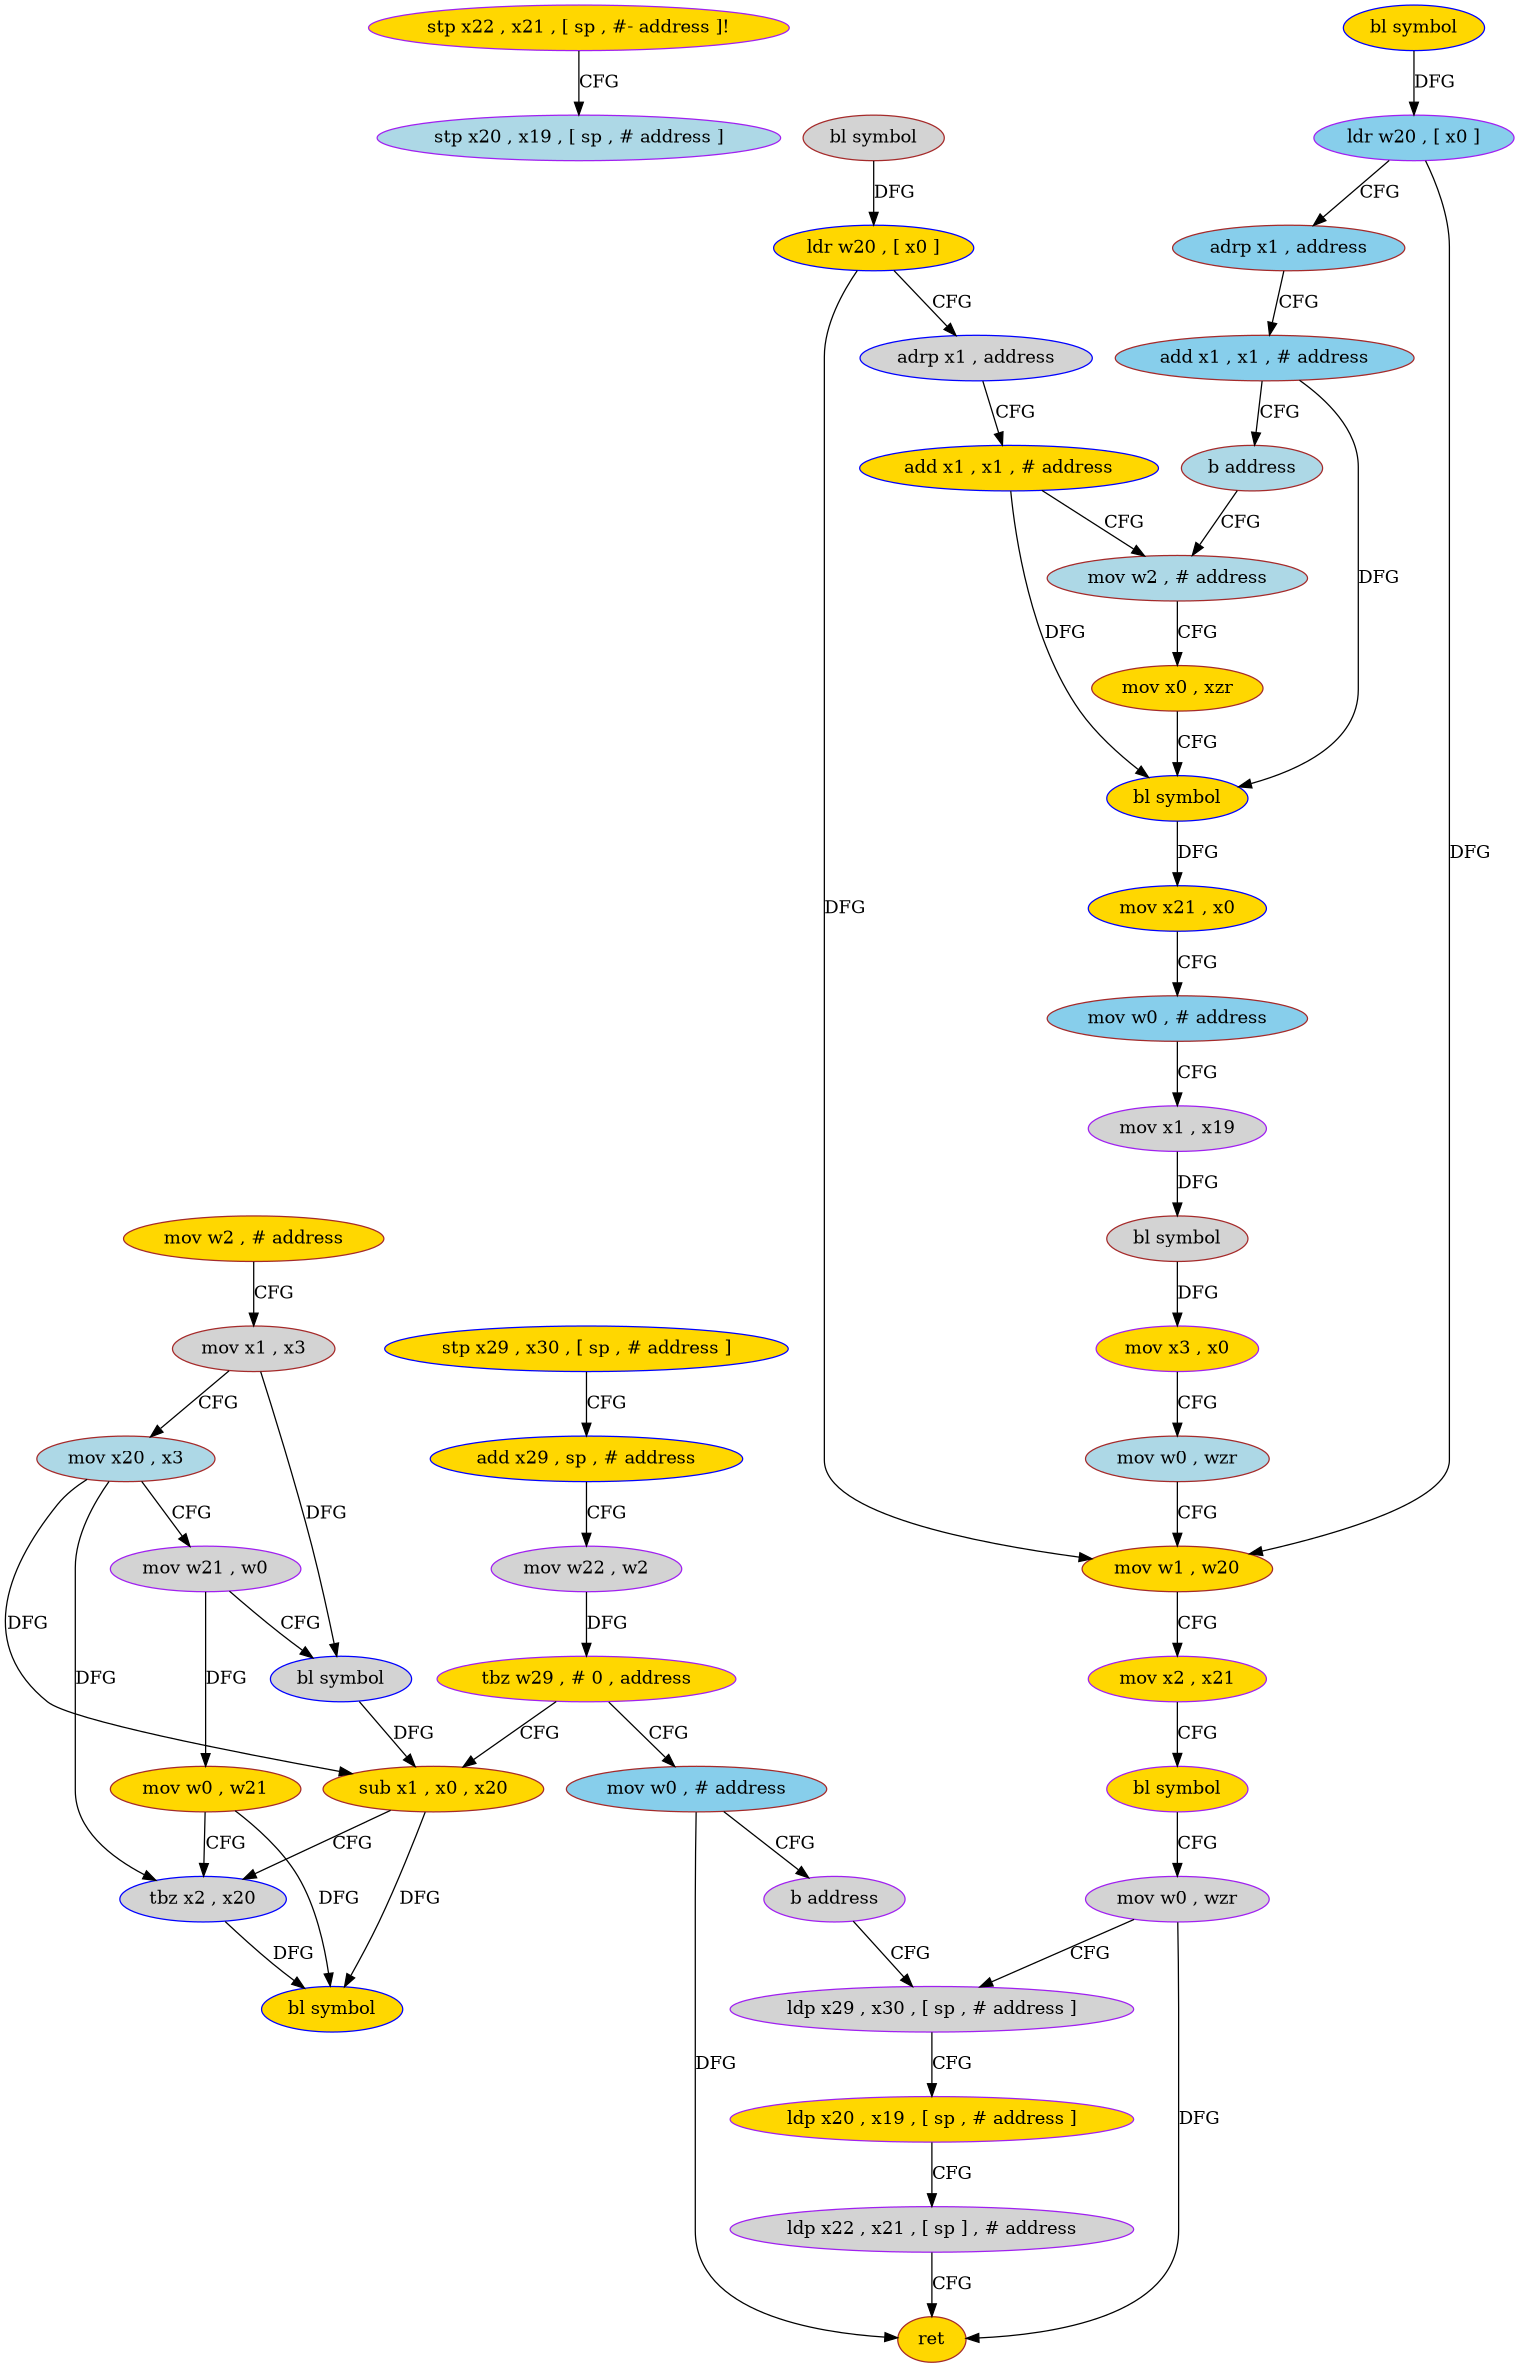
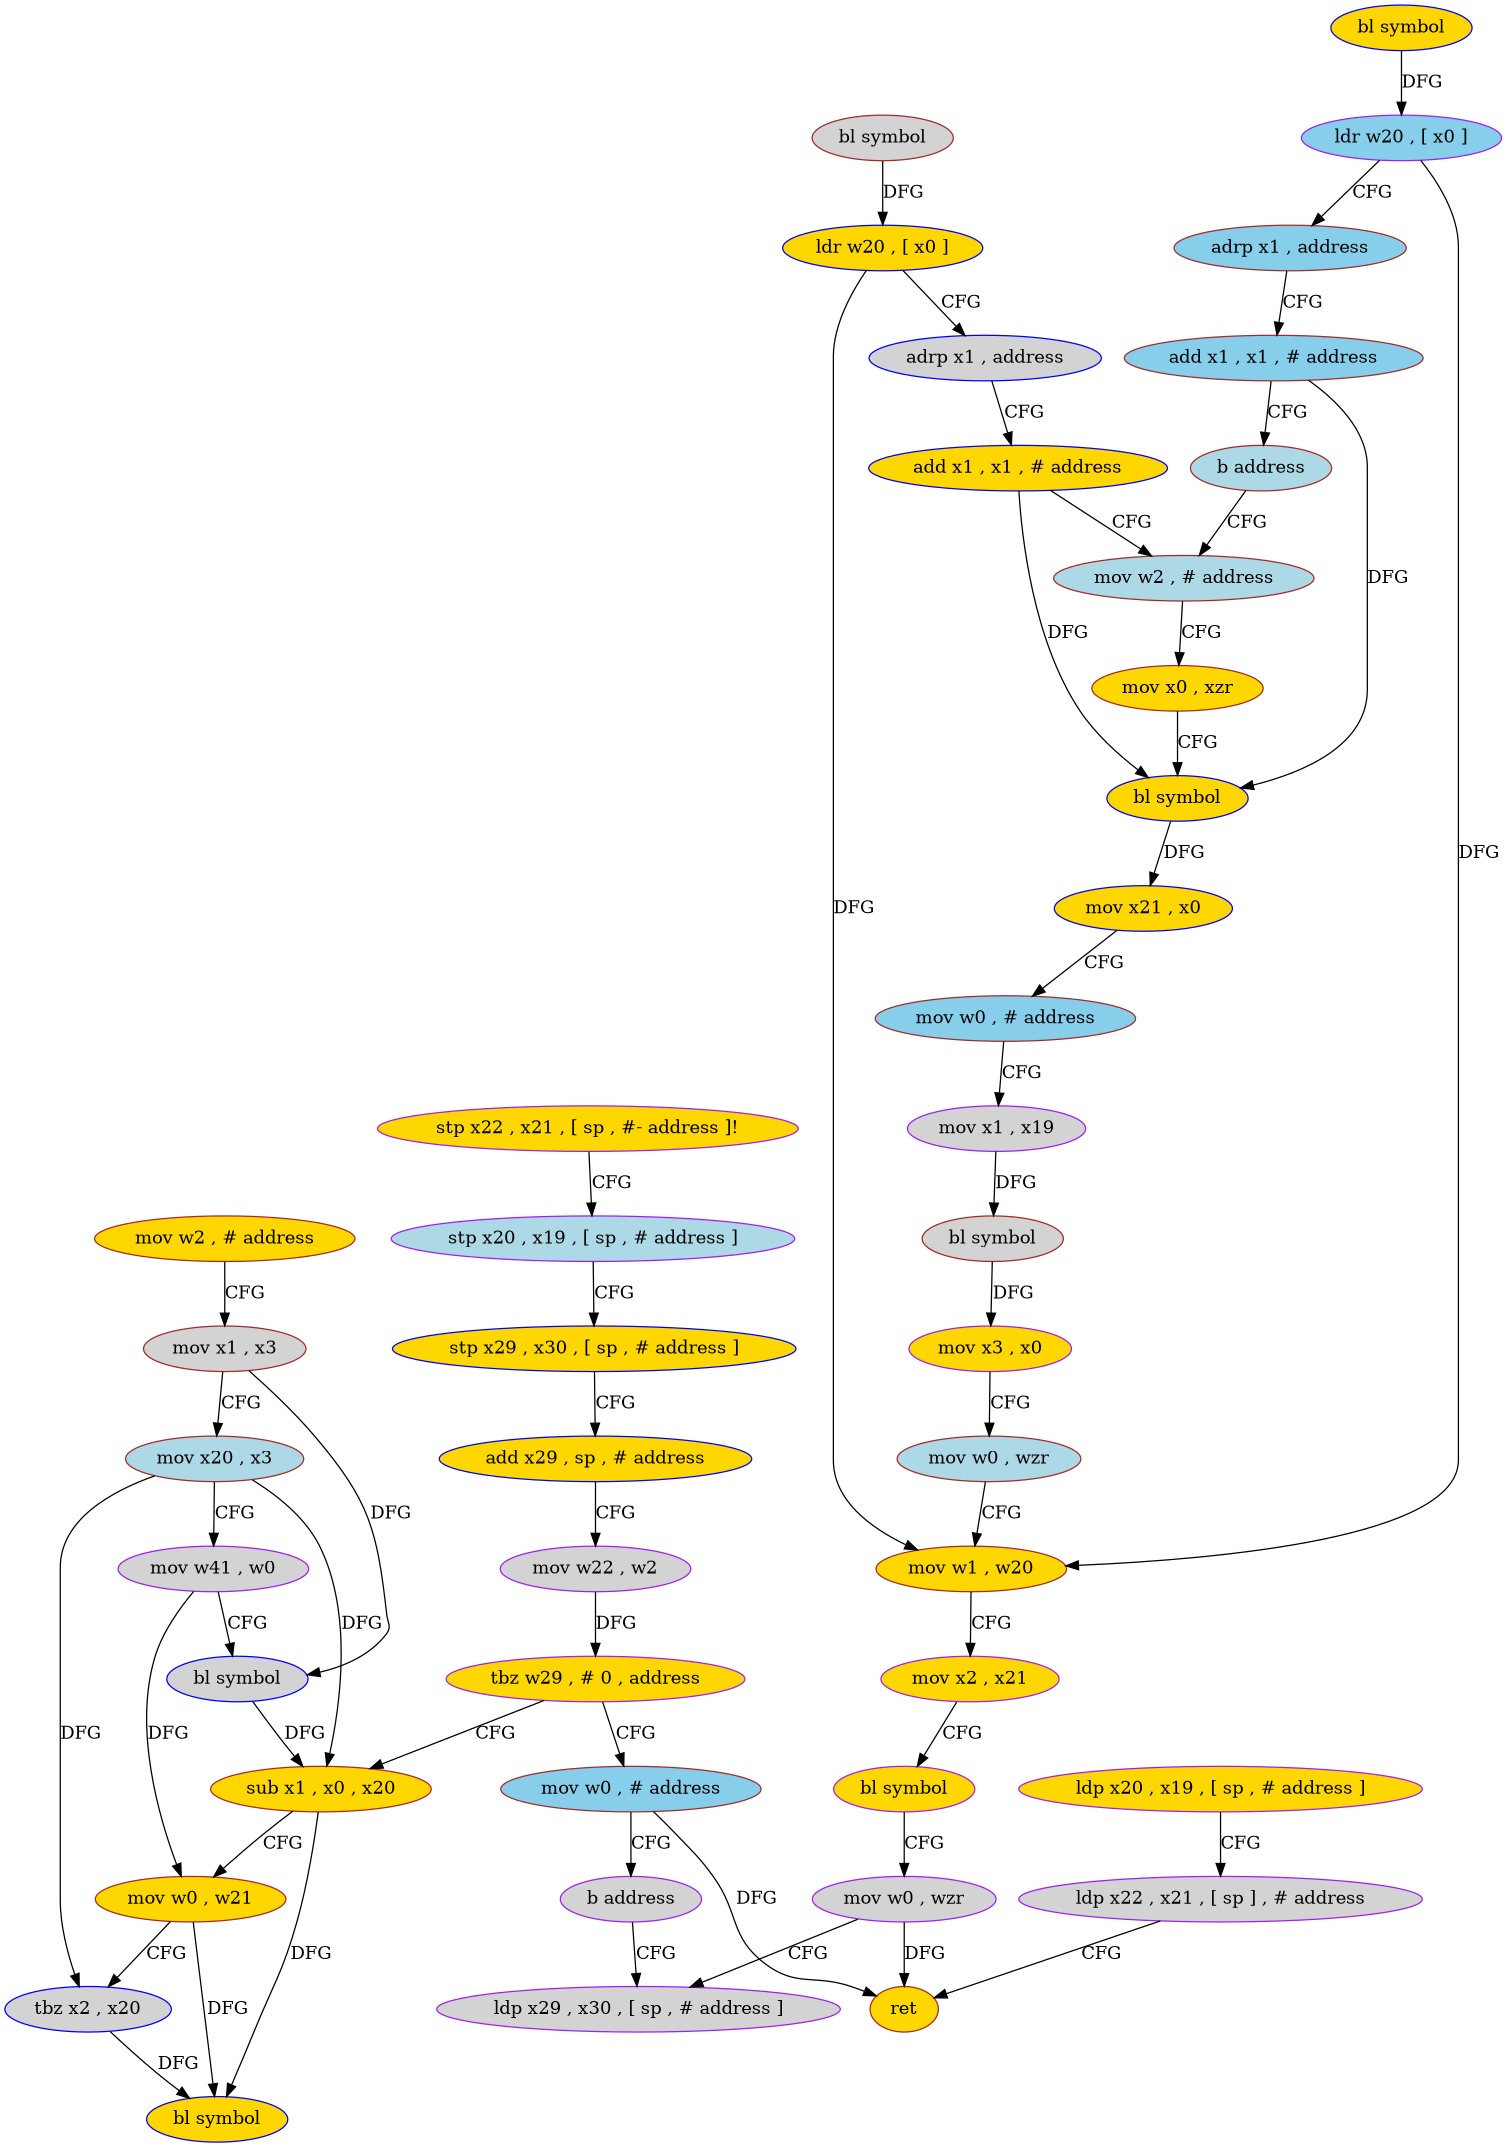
edge "stp x20 , x19 , [ sp , # address ]" -> "stp x29 , x30 , [ sp , # address ]": added, label "CFG"
node "mov w21 , w0": label "mov w21 , w0" -> "mov w41 , w0"
edge "sub x1 , x0 , x20" -> "tbz x2 , x20": now "sub x1 , x0 , x20" -> "mov w0 , w21"
edge "ldp x29 , x30 , [ sp , # address ]" -> "ldp x20 , x19 , [ sp , # address ]": removed, label "CFG"
